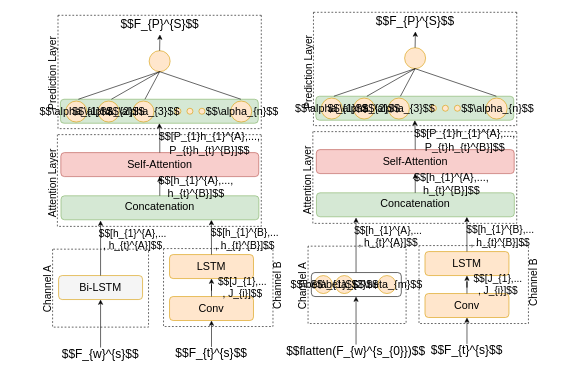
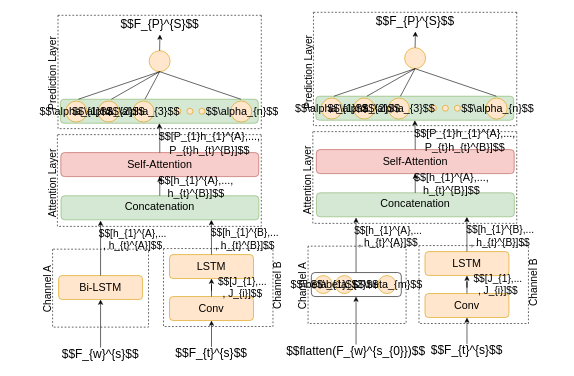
node "Bi-LSTM": fillcolor #f5f5f5 -> #ffe6cc
